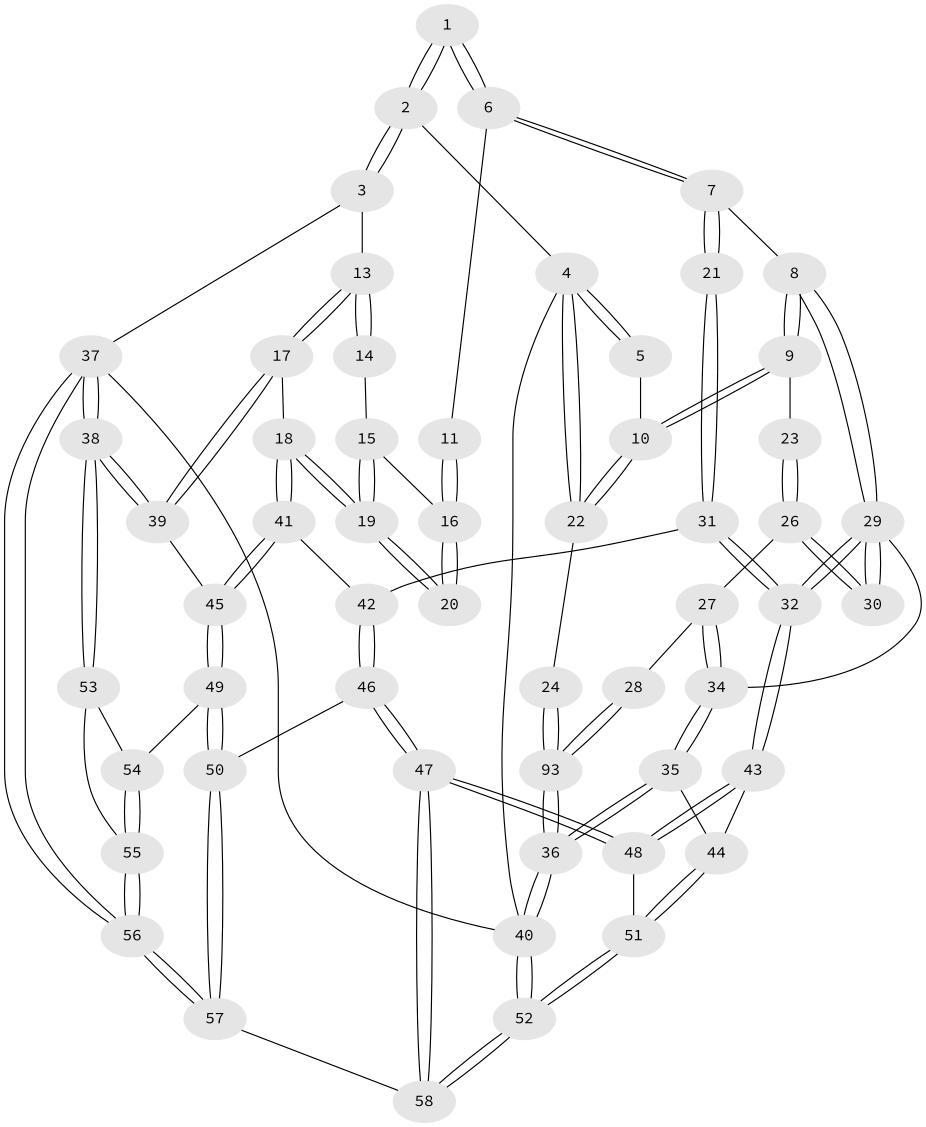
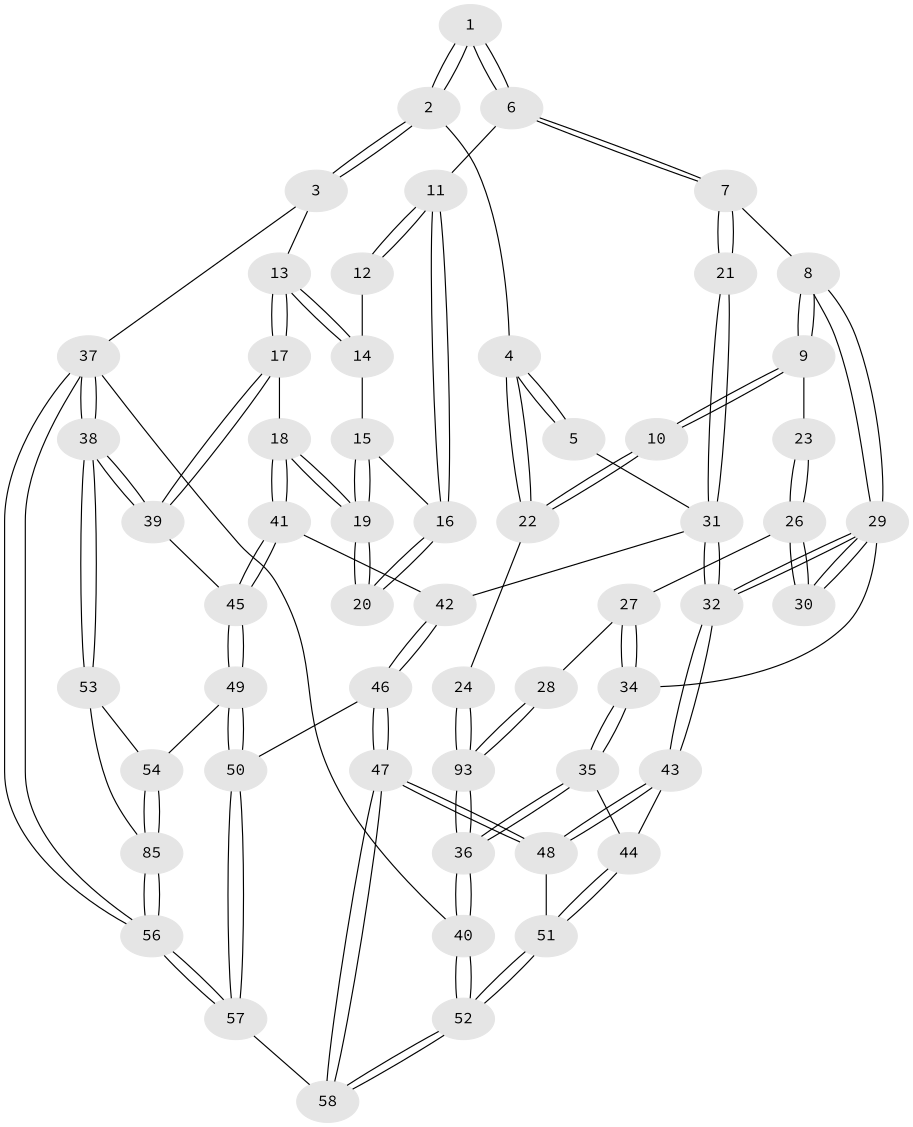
node "12": added
edge "5" -- "10": now "5" -- "31"
edge "4" -- "40": removed
node "55": label "55" -> "85"
